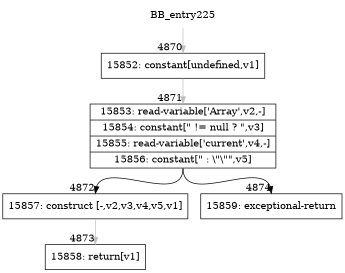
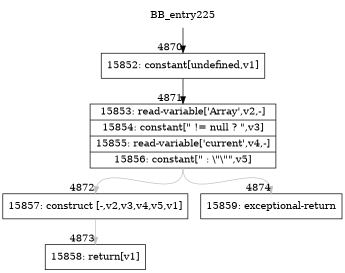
edge "BB_entry225" -> "15852: constant[undefined,v1]": color gray -> black
edge "15852: constant[undefined,v1]" -> "15853: read-variable['Array',v2,-]": color gray -> black
edge "15853: read-variable['Array',v2,-]" -> "15857: construct [-,v2,v3,v4,v5,v1]": color black -> gray
edge "15853: read-variable['Array',v2,-]" -> "15859: exceptional-return": color black -> gray
